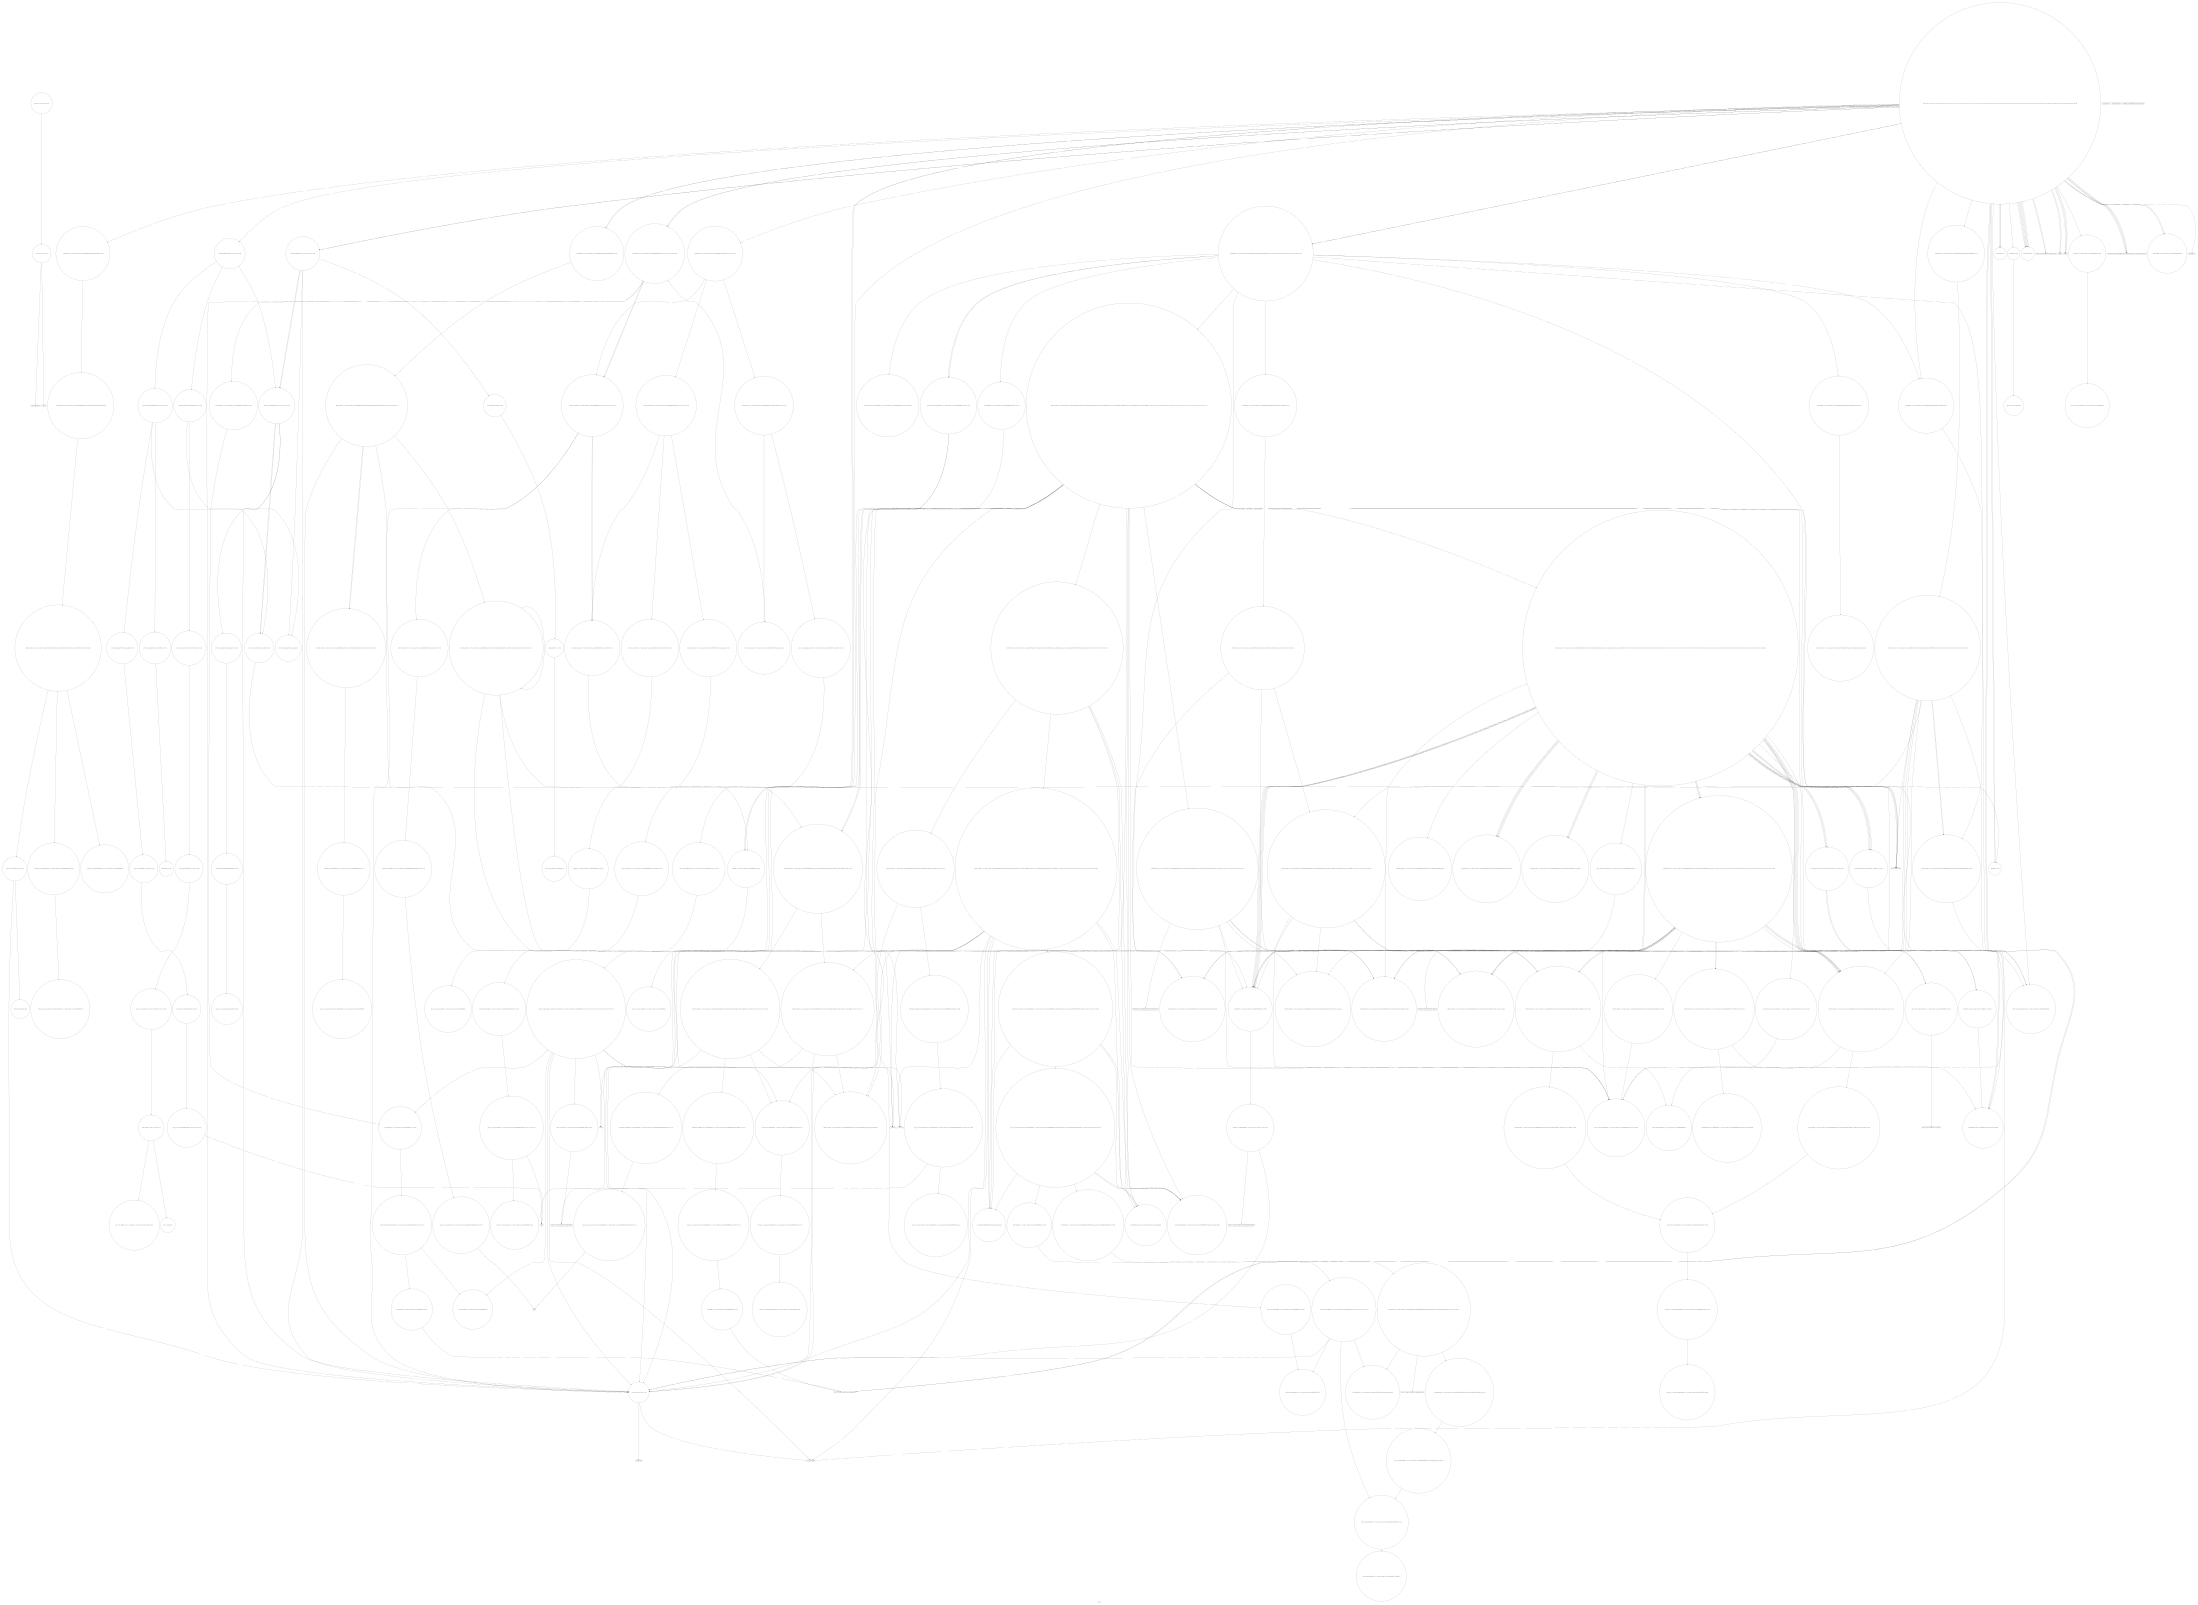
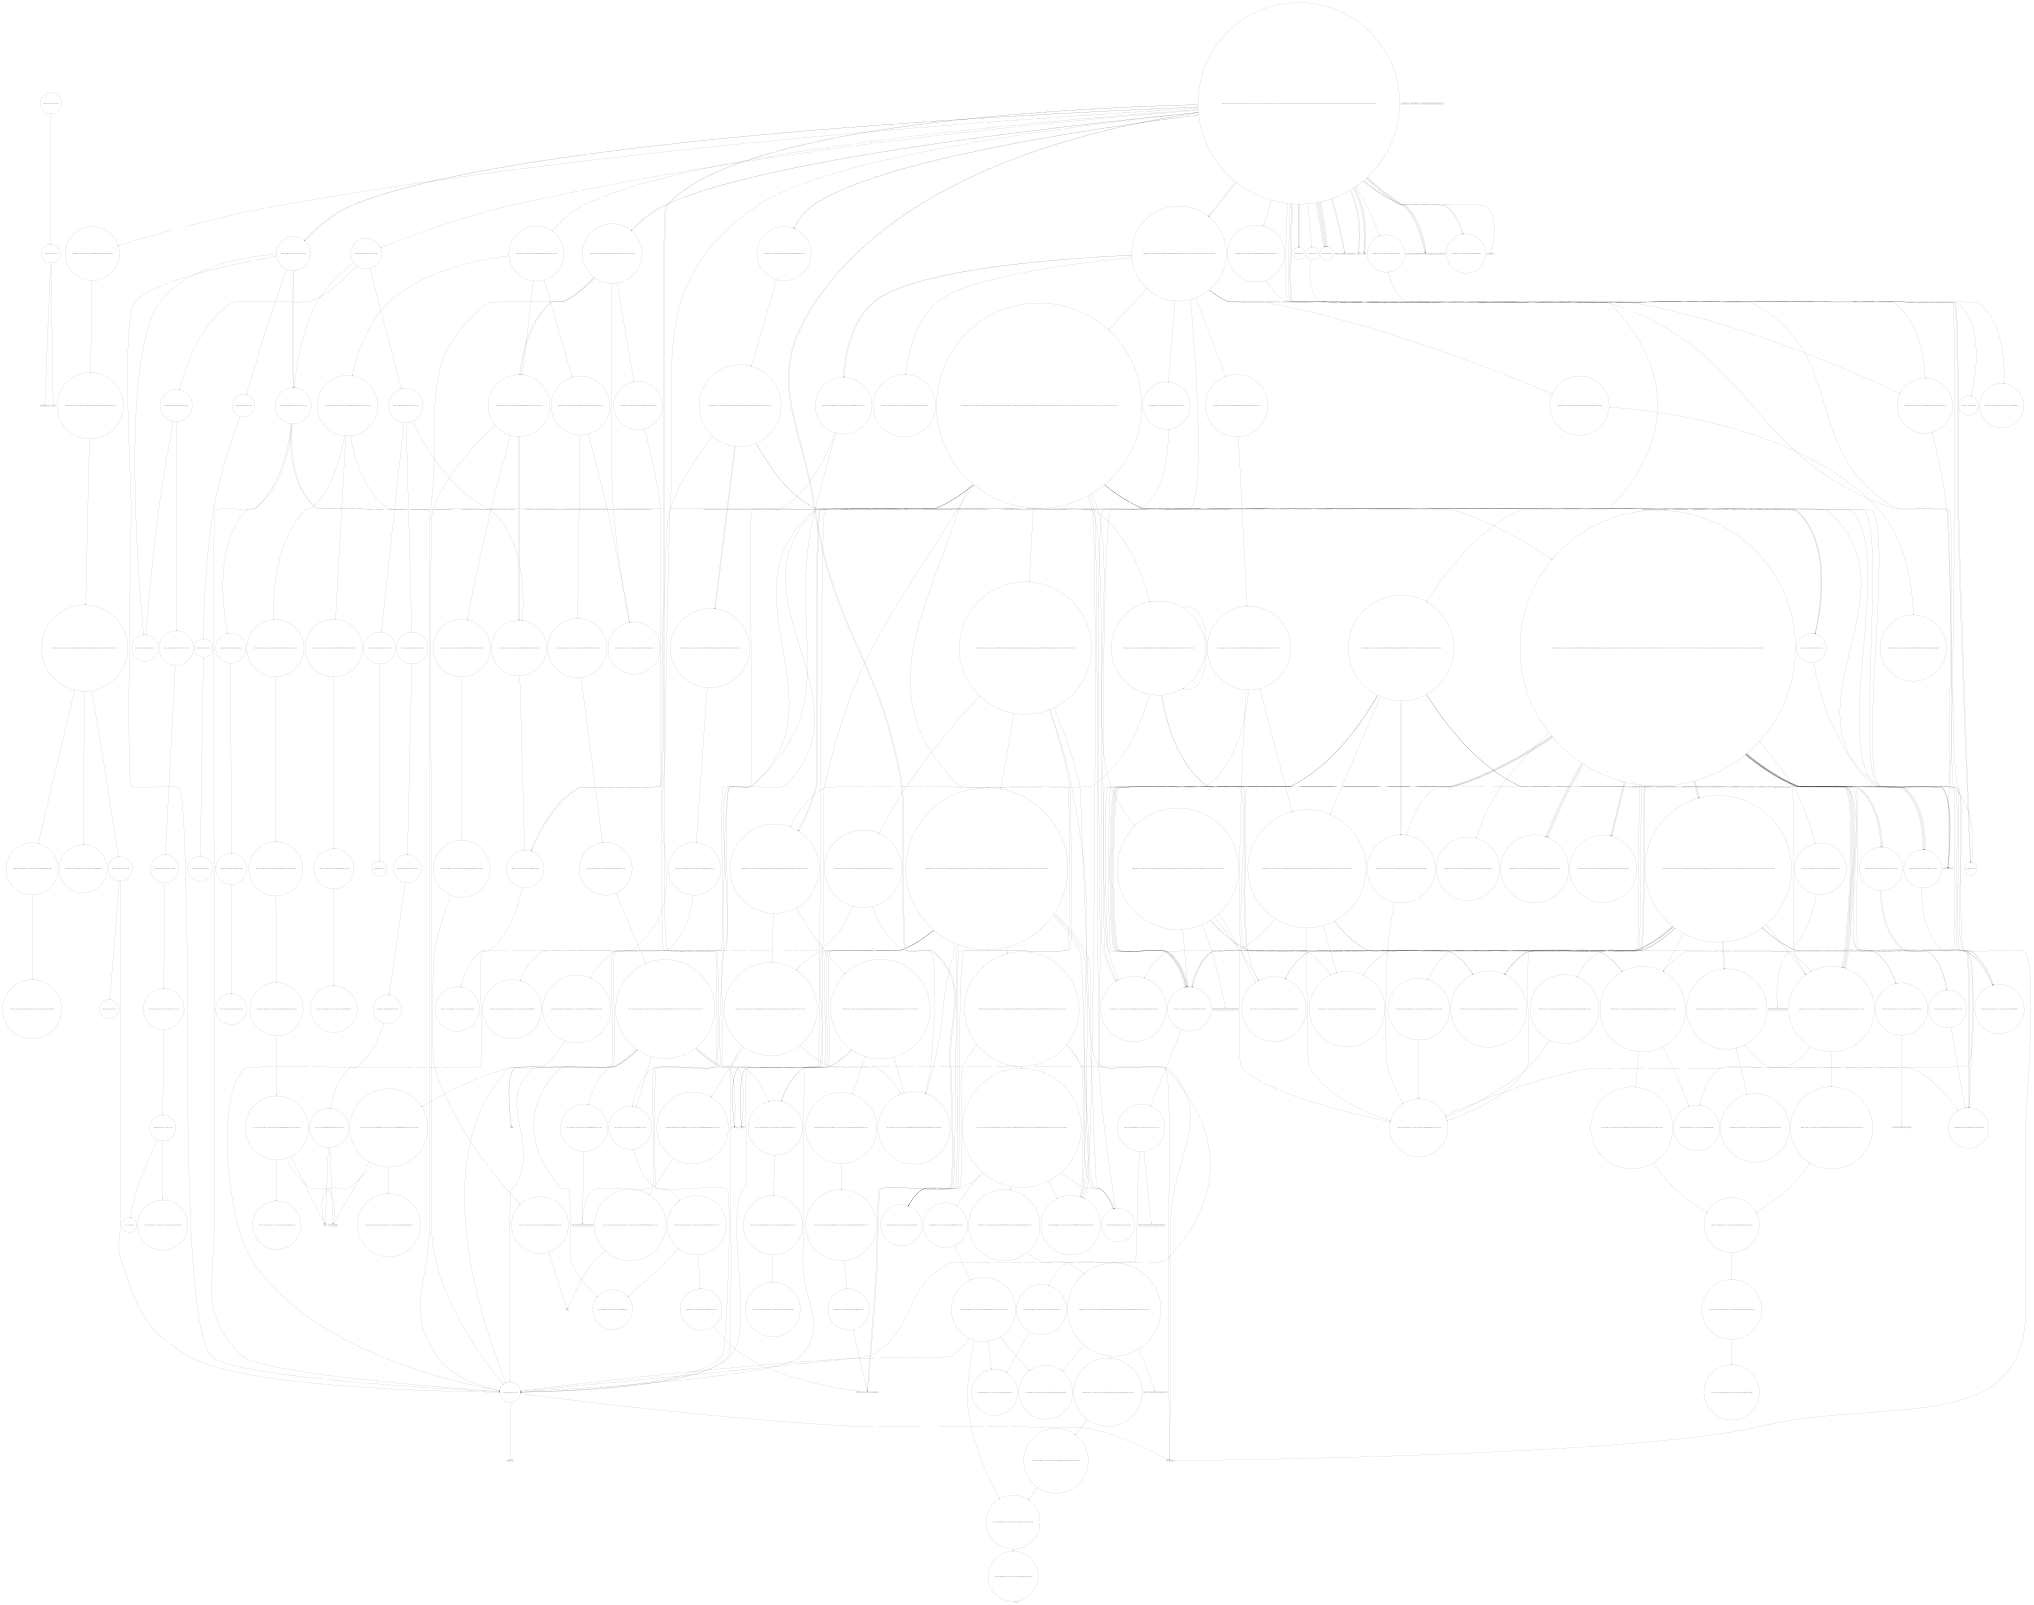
node "_ZSt17__throw_bad_allocv": added
